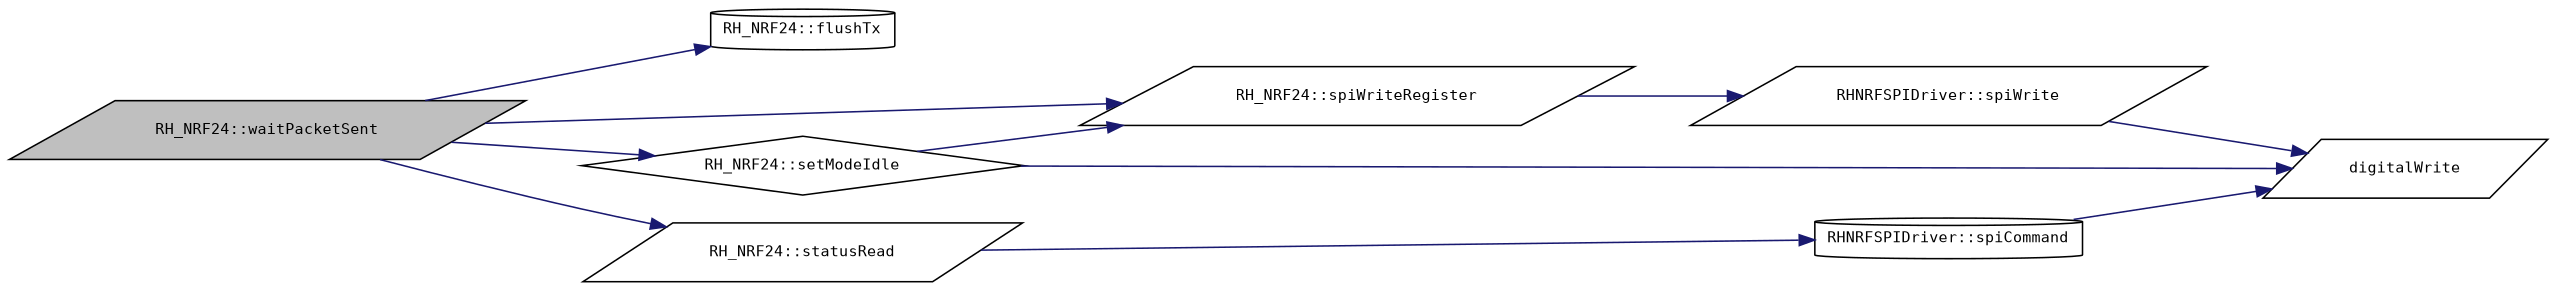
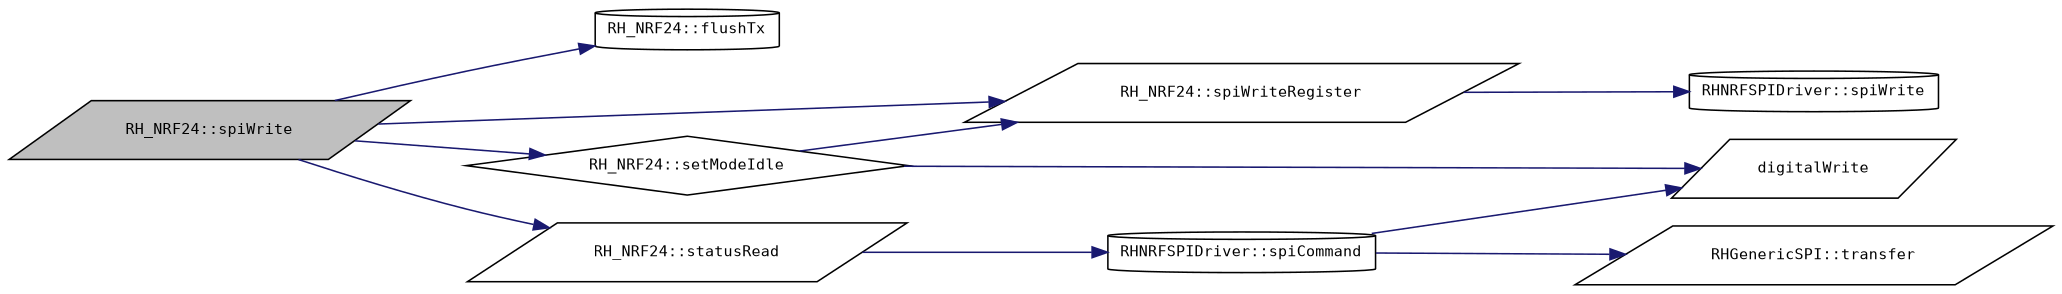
node "RHNRFSPIDriver::spiWrite": shape parallelogram -> cylinder
node "RH_NRF24::waitPacketSent": label "RH_NRF24::waitPacketSent" -> "RH_NRF24::spiWrite"
edge "RHNRFSPIDriver::spiWrite" -> "digitalWrite": removed
node "RHGenericSPI::transfer": added
